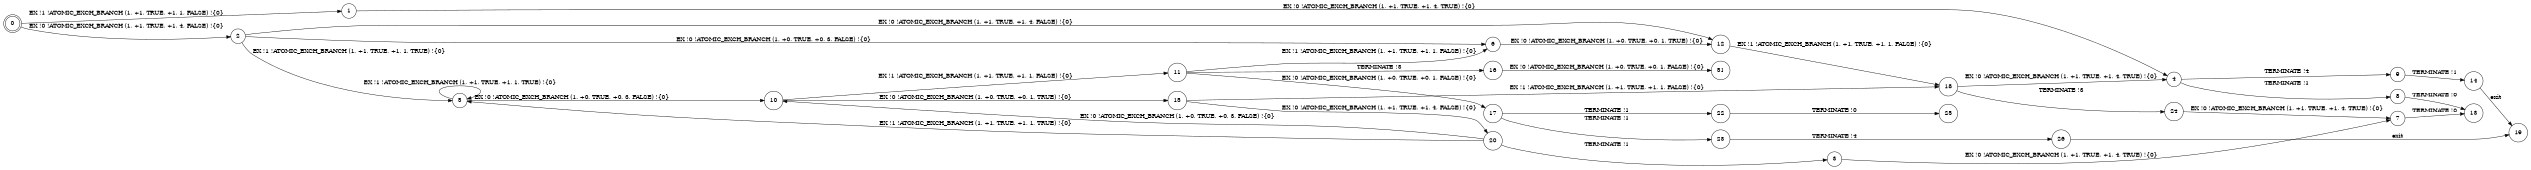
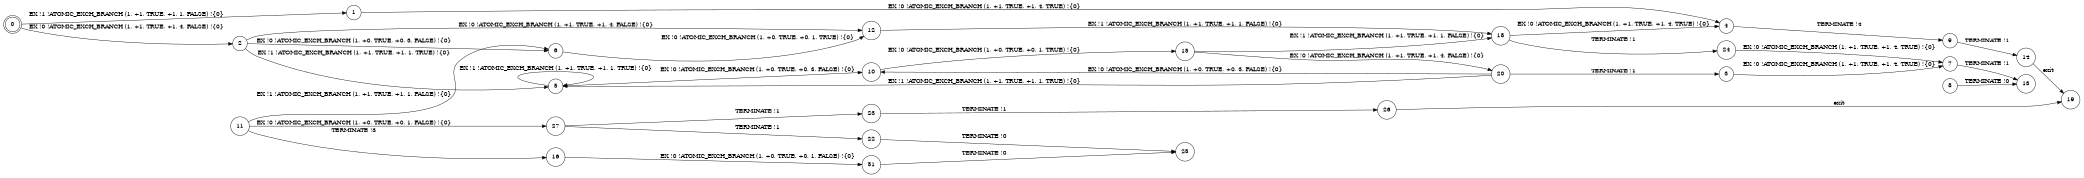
edge "10" -> "11": removed, label "EX !1 !ATOMIC_EXCH_BRANCH (1, +1, TRUE, +1, 1, FALSE) !{0}"
edge "18" -> "24": label "TERMINATE !3" -> "TERMINATE !1"
edge "4" -> "8": removed, label "TERMINATE !1"
edge "7" -> "13": label "TERMINATE !0" -> "TERMINATE !1"
node "17": label "17" -> "27"
edge "23" -> "26": label "TERMINATE !4" -> "TERMINATE !1"
edge "51" -> "25": added, label "TERMINATE !0"
